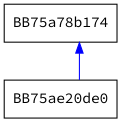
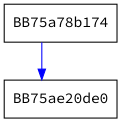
edge "BB75ae20de0" -> "BB75a78b174": reversed
